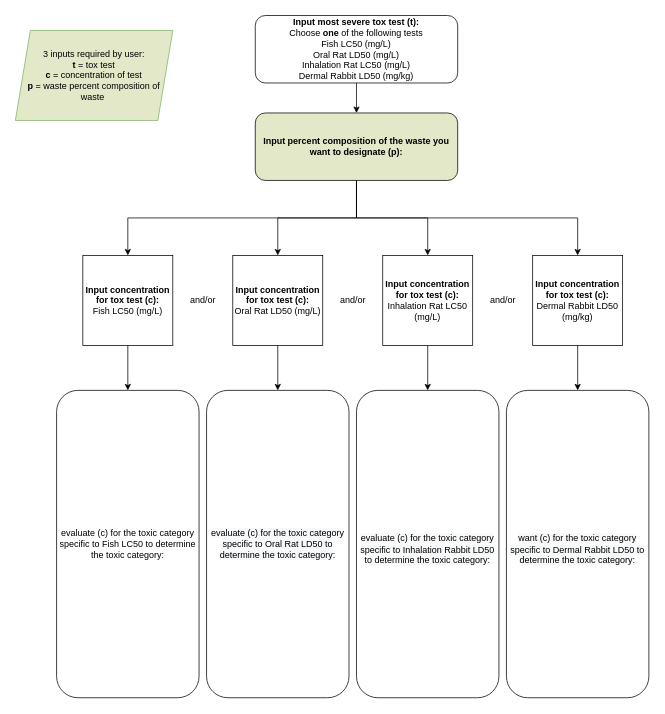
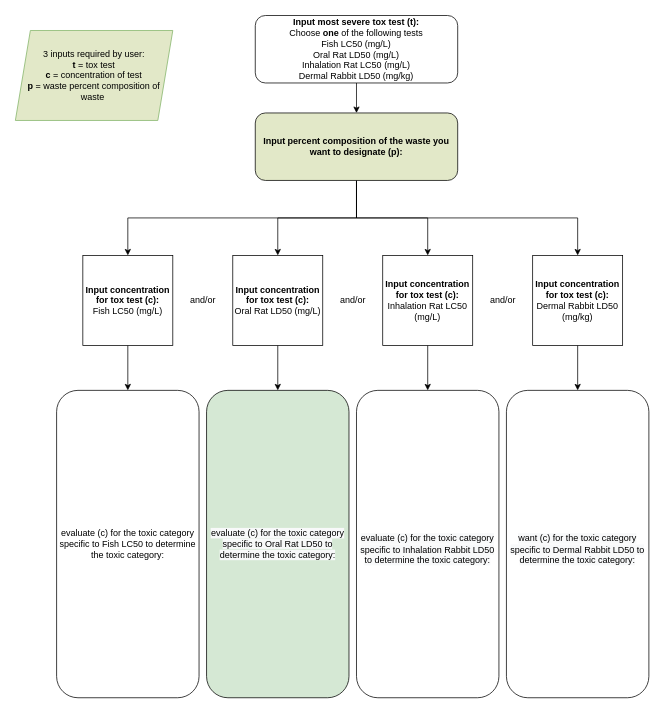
node "evaluate (c) for the toxic category specific to Oral Rat LD50 to determine the toxic category:": fillcolor #ffffff -> #d5e8d4
